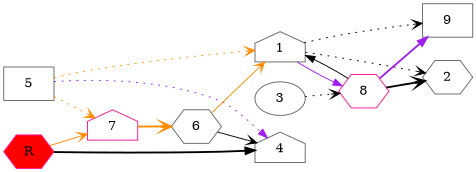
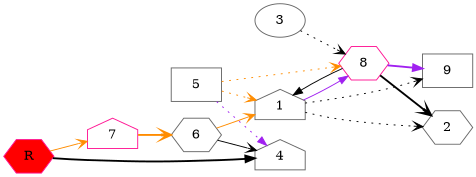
edge "5" -> "7": now "5" -> "8"
